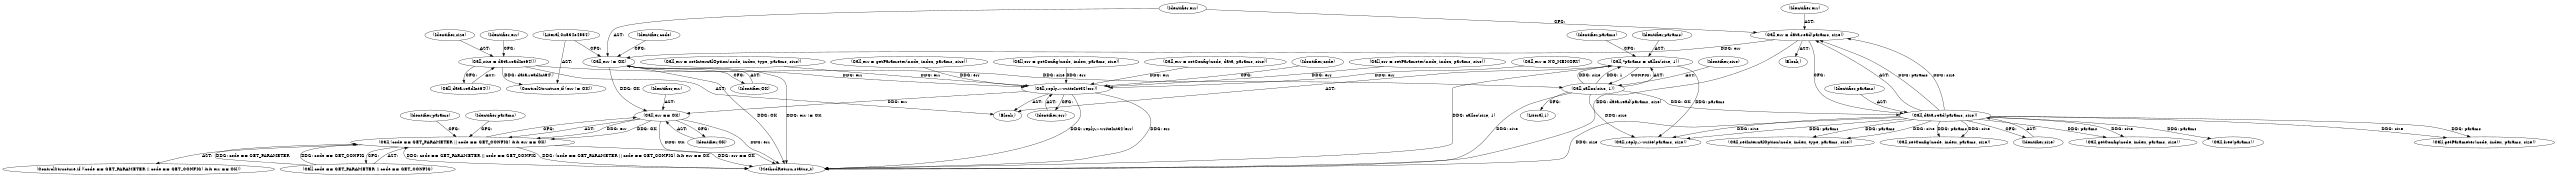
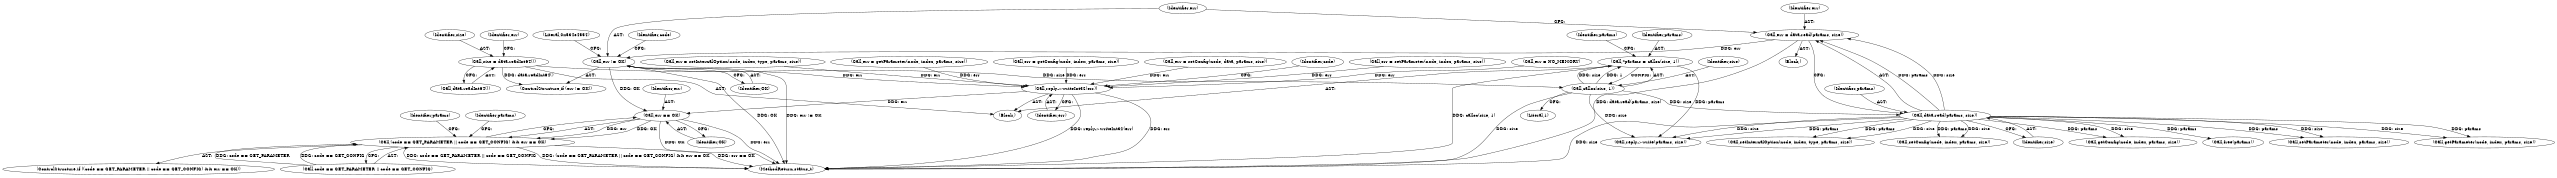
edge "(Literal,0x534e4554)" -> "(ControlStructure,if (err != OK))": now "(Call,err != OK)" -> "(ControlStructure,if (err != OK))"
edge "(Call,calloc(size, 1))" -> "(Call,data.read(params, size))": label "DDG: OK" -> "DDG: size"
node "(Call,setParameter(node, index, params, size))": added
